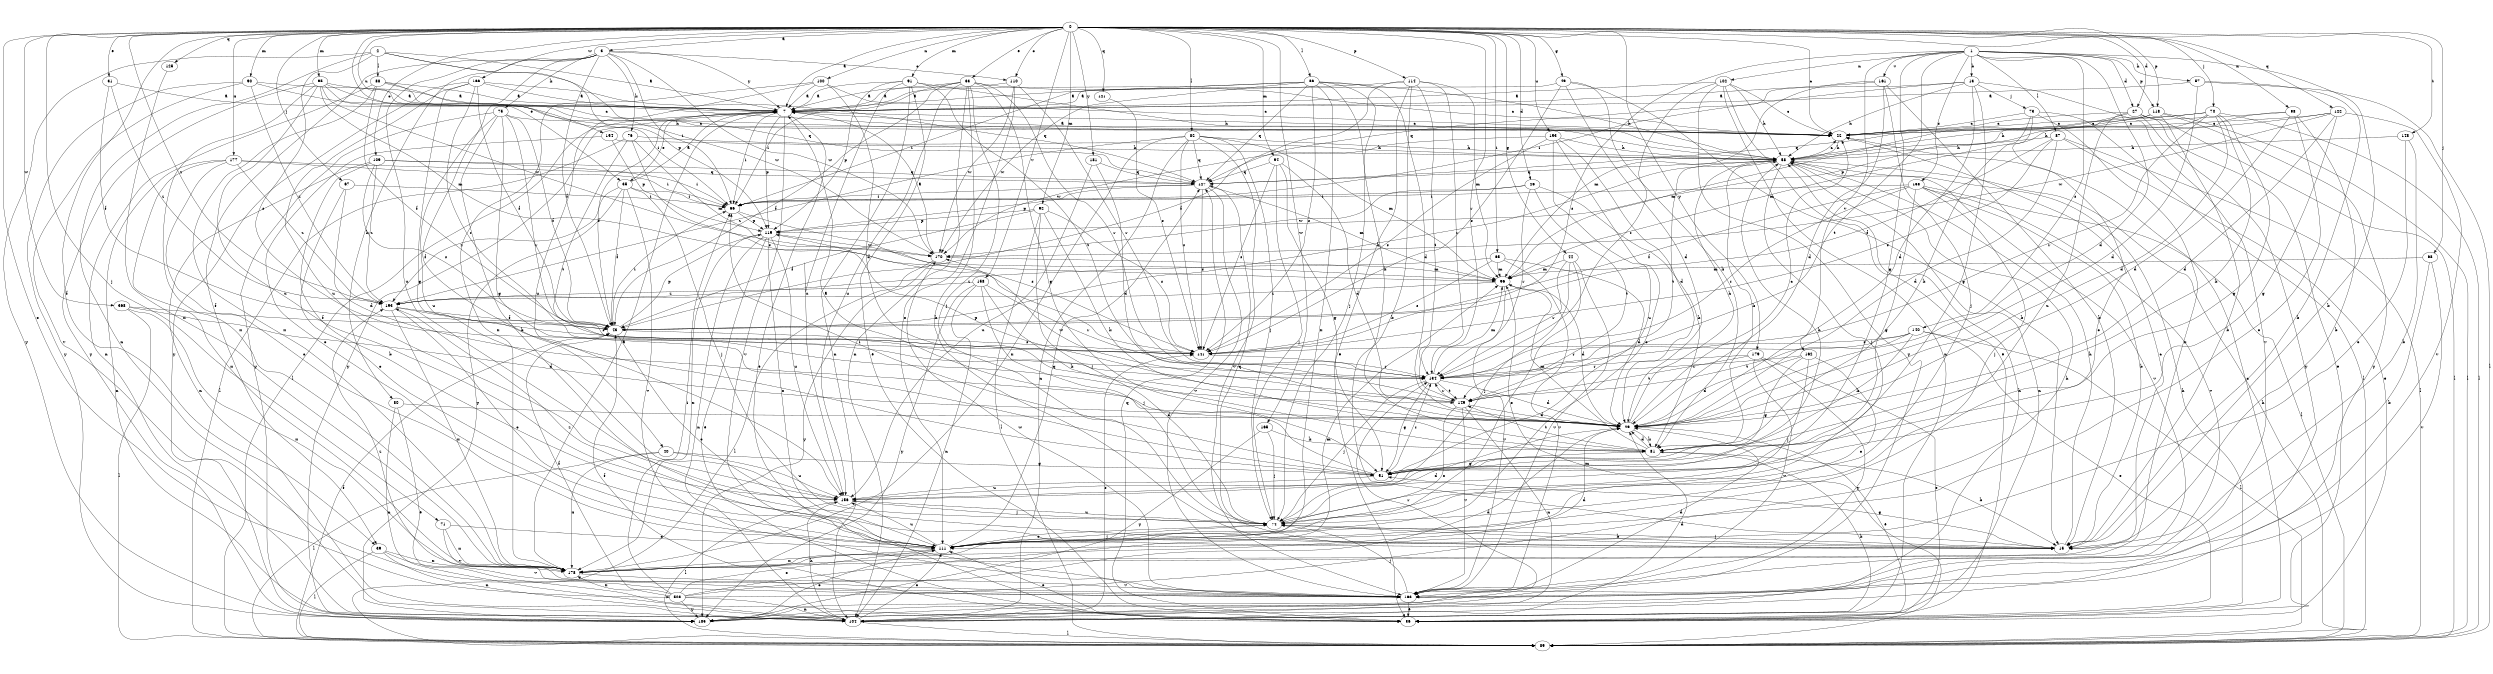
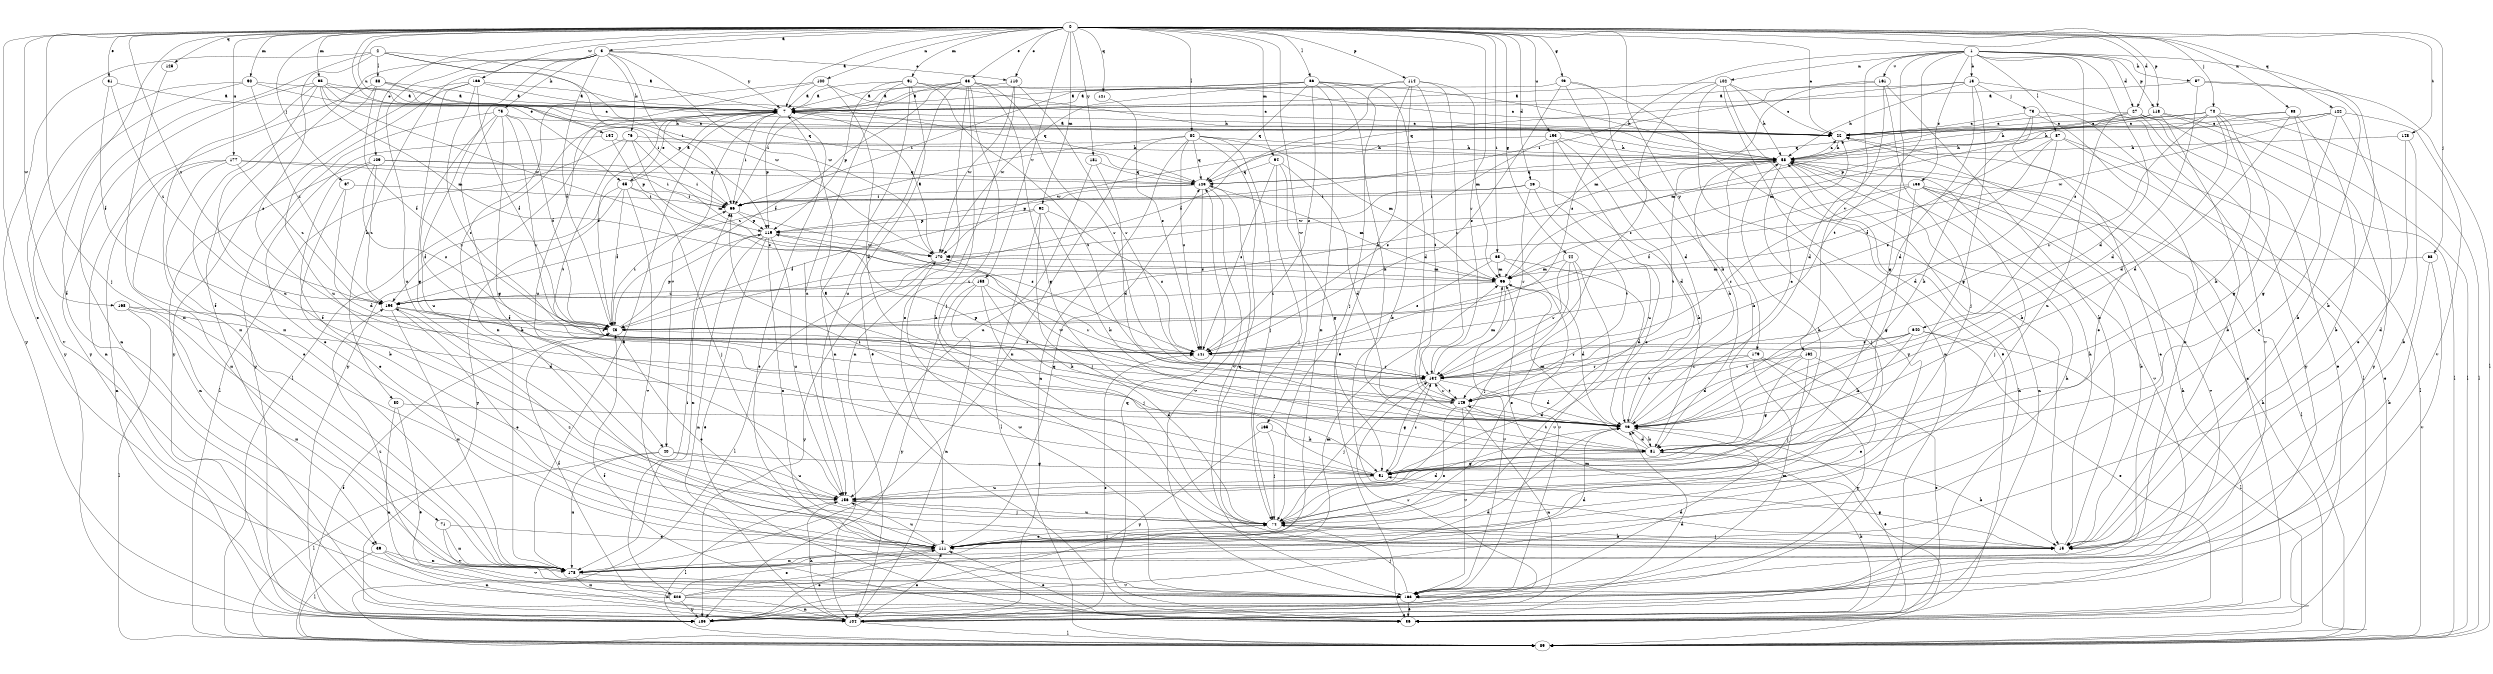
node "127": label "127" -> "123"
node "368": label "368" -> "168"
node "140": label "140" -> "640"
edge "122" -> "29": now "122" -> "15"
edge "179" -> "163": label "v" -> "m"
edge "7" -> "163": now "7" -> "40"
edge "508" -> "178": reversed
